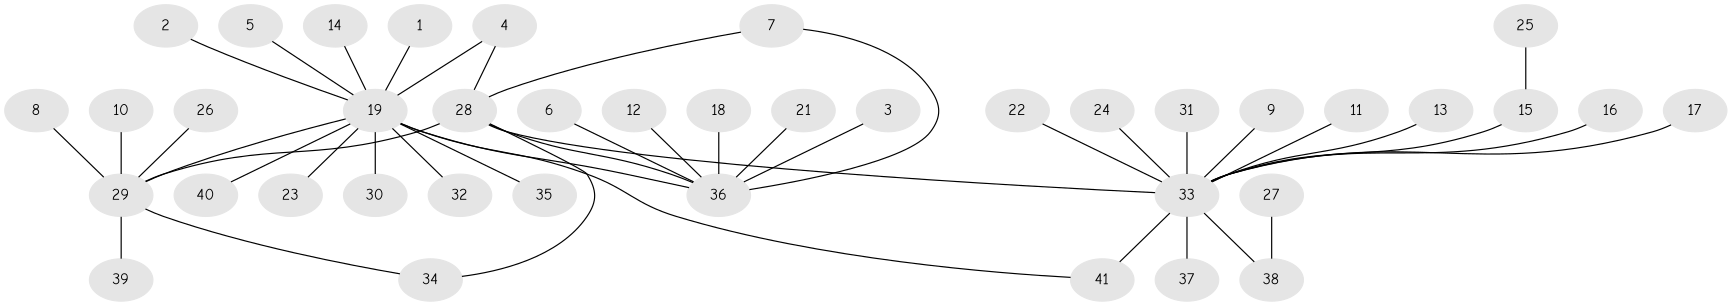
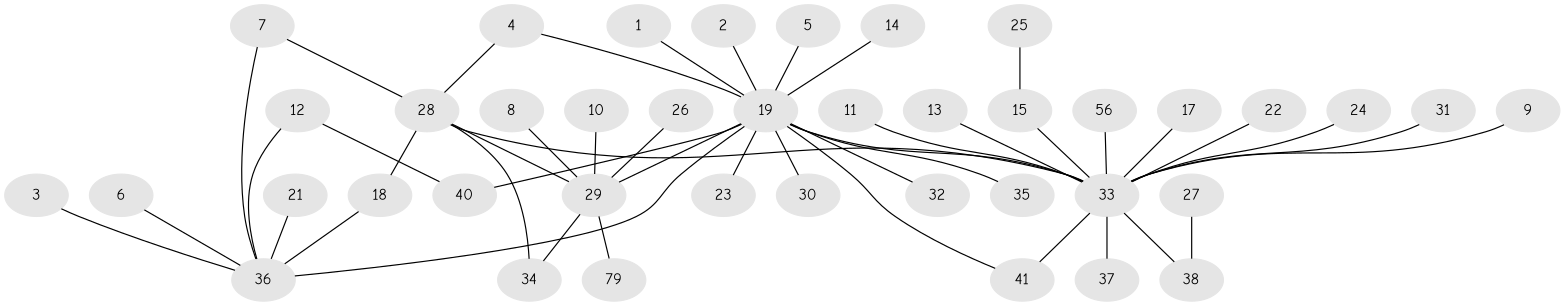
node "16": label "16" -> "56"
edge "12" -- "40": added
edge "19" -- "33": added
edge "28" -- "36": now "28" -- "18"
node "39": label "39" -> "79"
